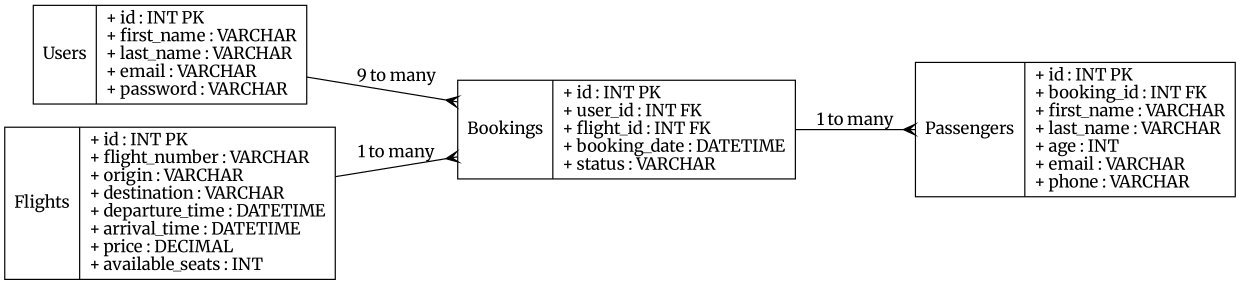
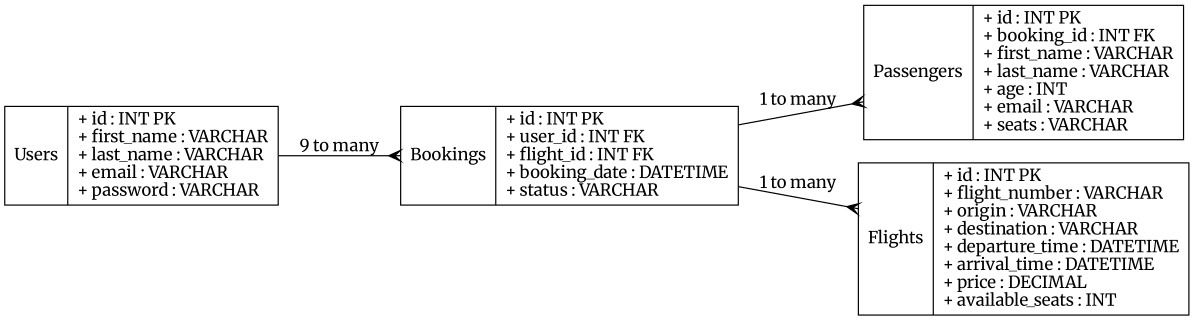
edge "Flights" -> "Bookings": reversed
node "Passengers": text "+ phone : VARCHAR" -> "+ seats : VARCHAR"
